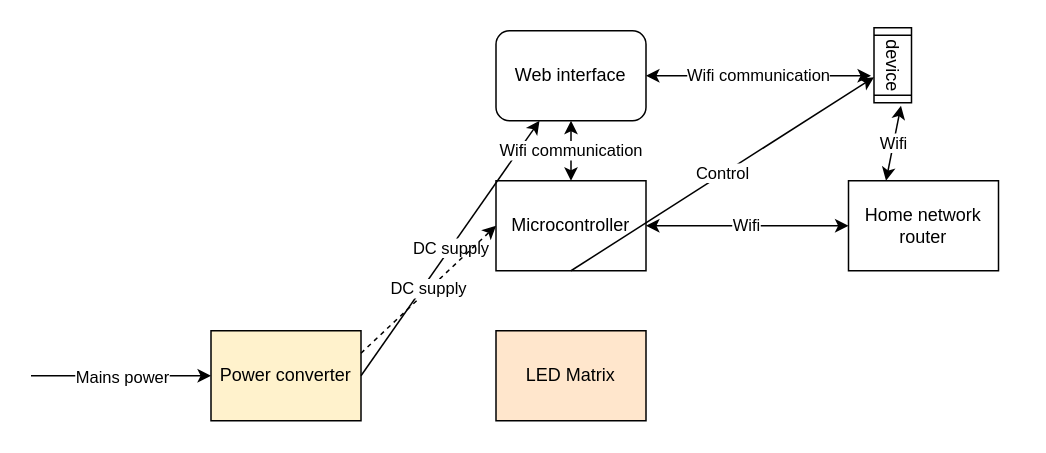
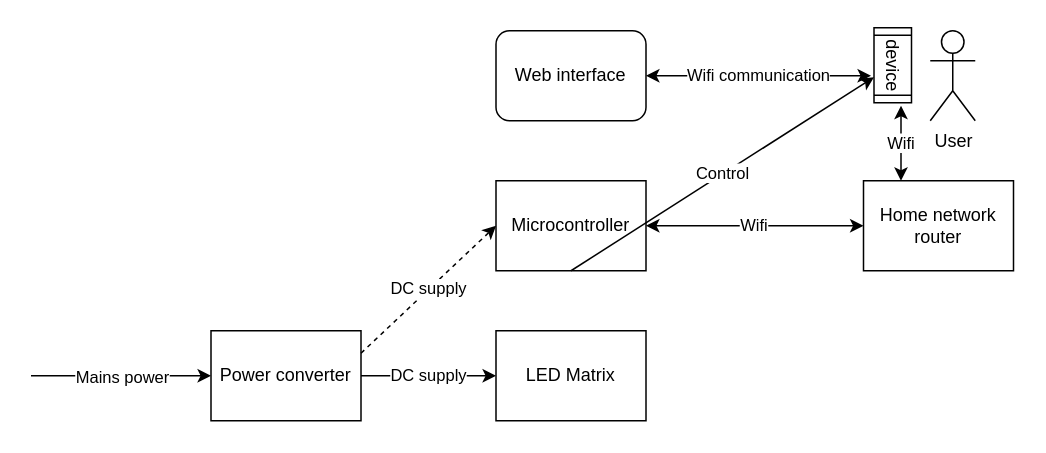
node "User": added
edge "Web interface" -- "Microcontroller": removed, label "Wifi communication"
edge "Power converter" -> "Web interface": now "Power converter" -> "LED Matrix"
node "Home network router": moved (923, 226) -> (938, 226)
node "Power converter": fillcolor #fff2cc -> #ffffff
node "LED Matrix": fillcolor #ffe6cc -> #ffffff
